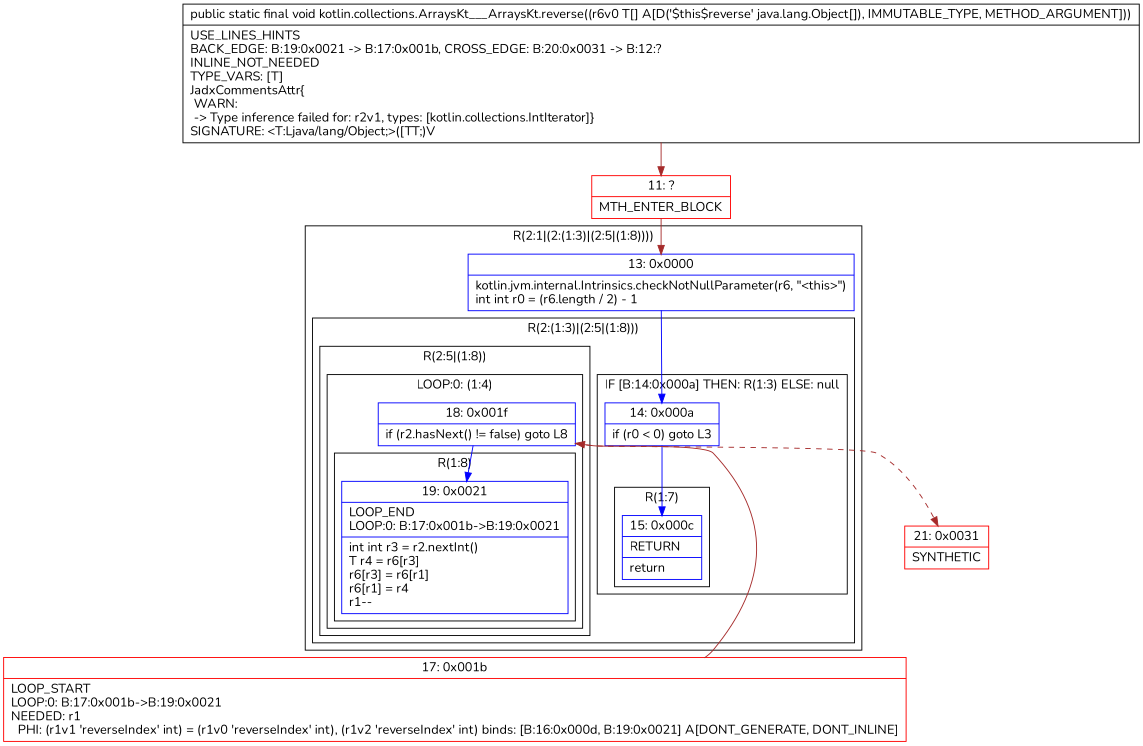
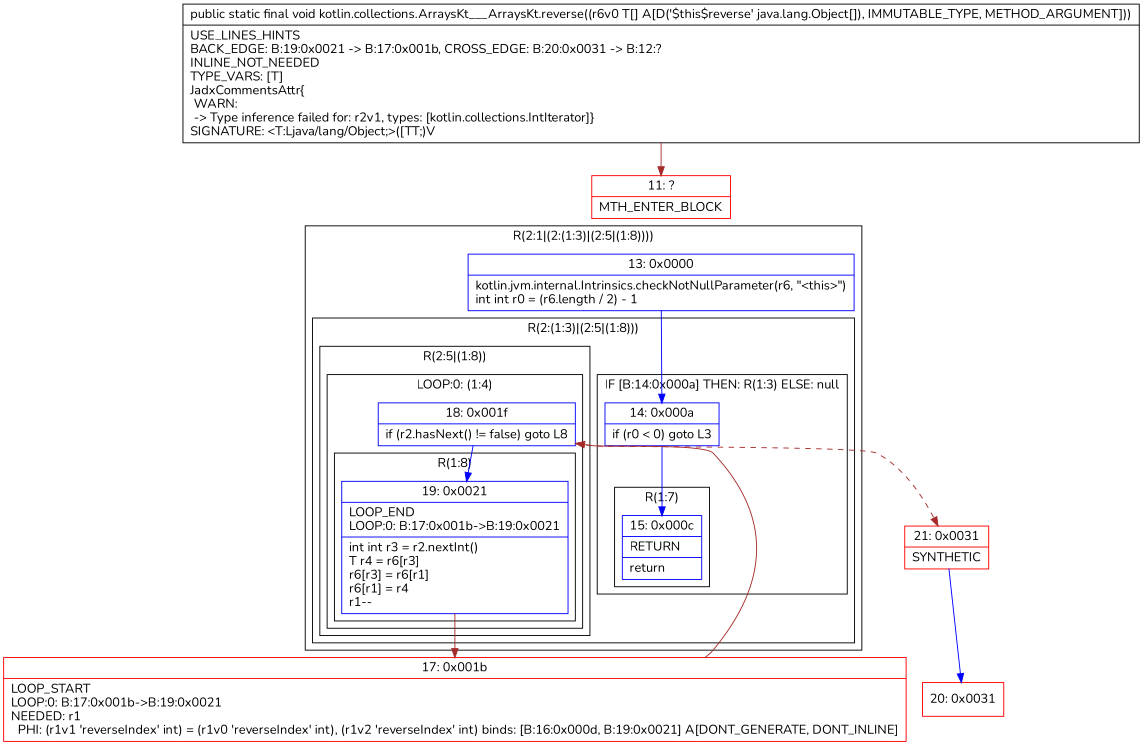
edge "11: ?" -> "13: 0x0000": removed
edge "19: 0x0021" -> "17: 0x001b": added
node "20: 0x0031": added
